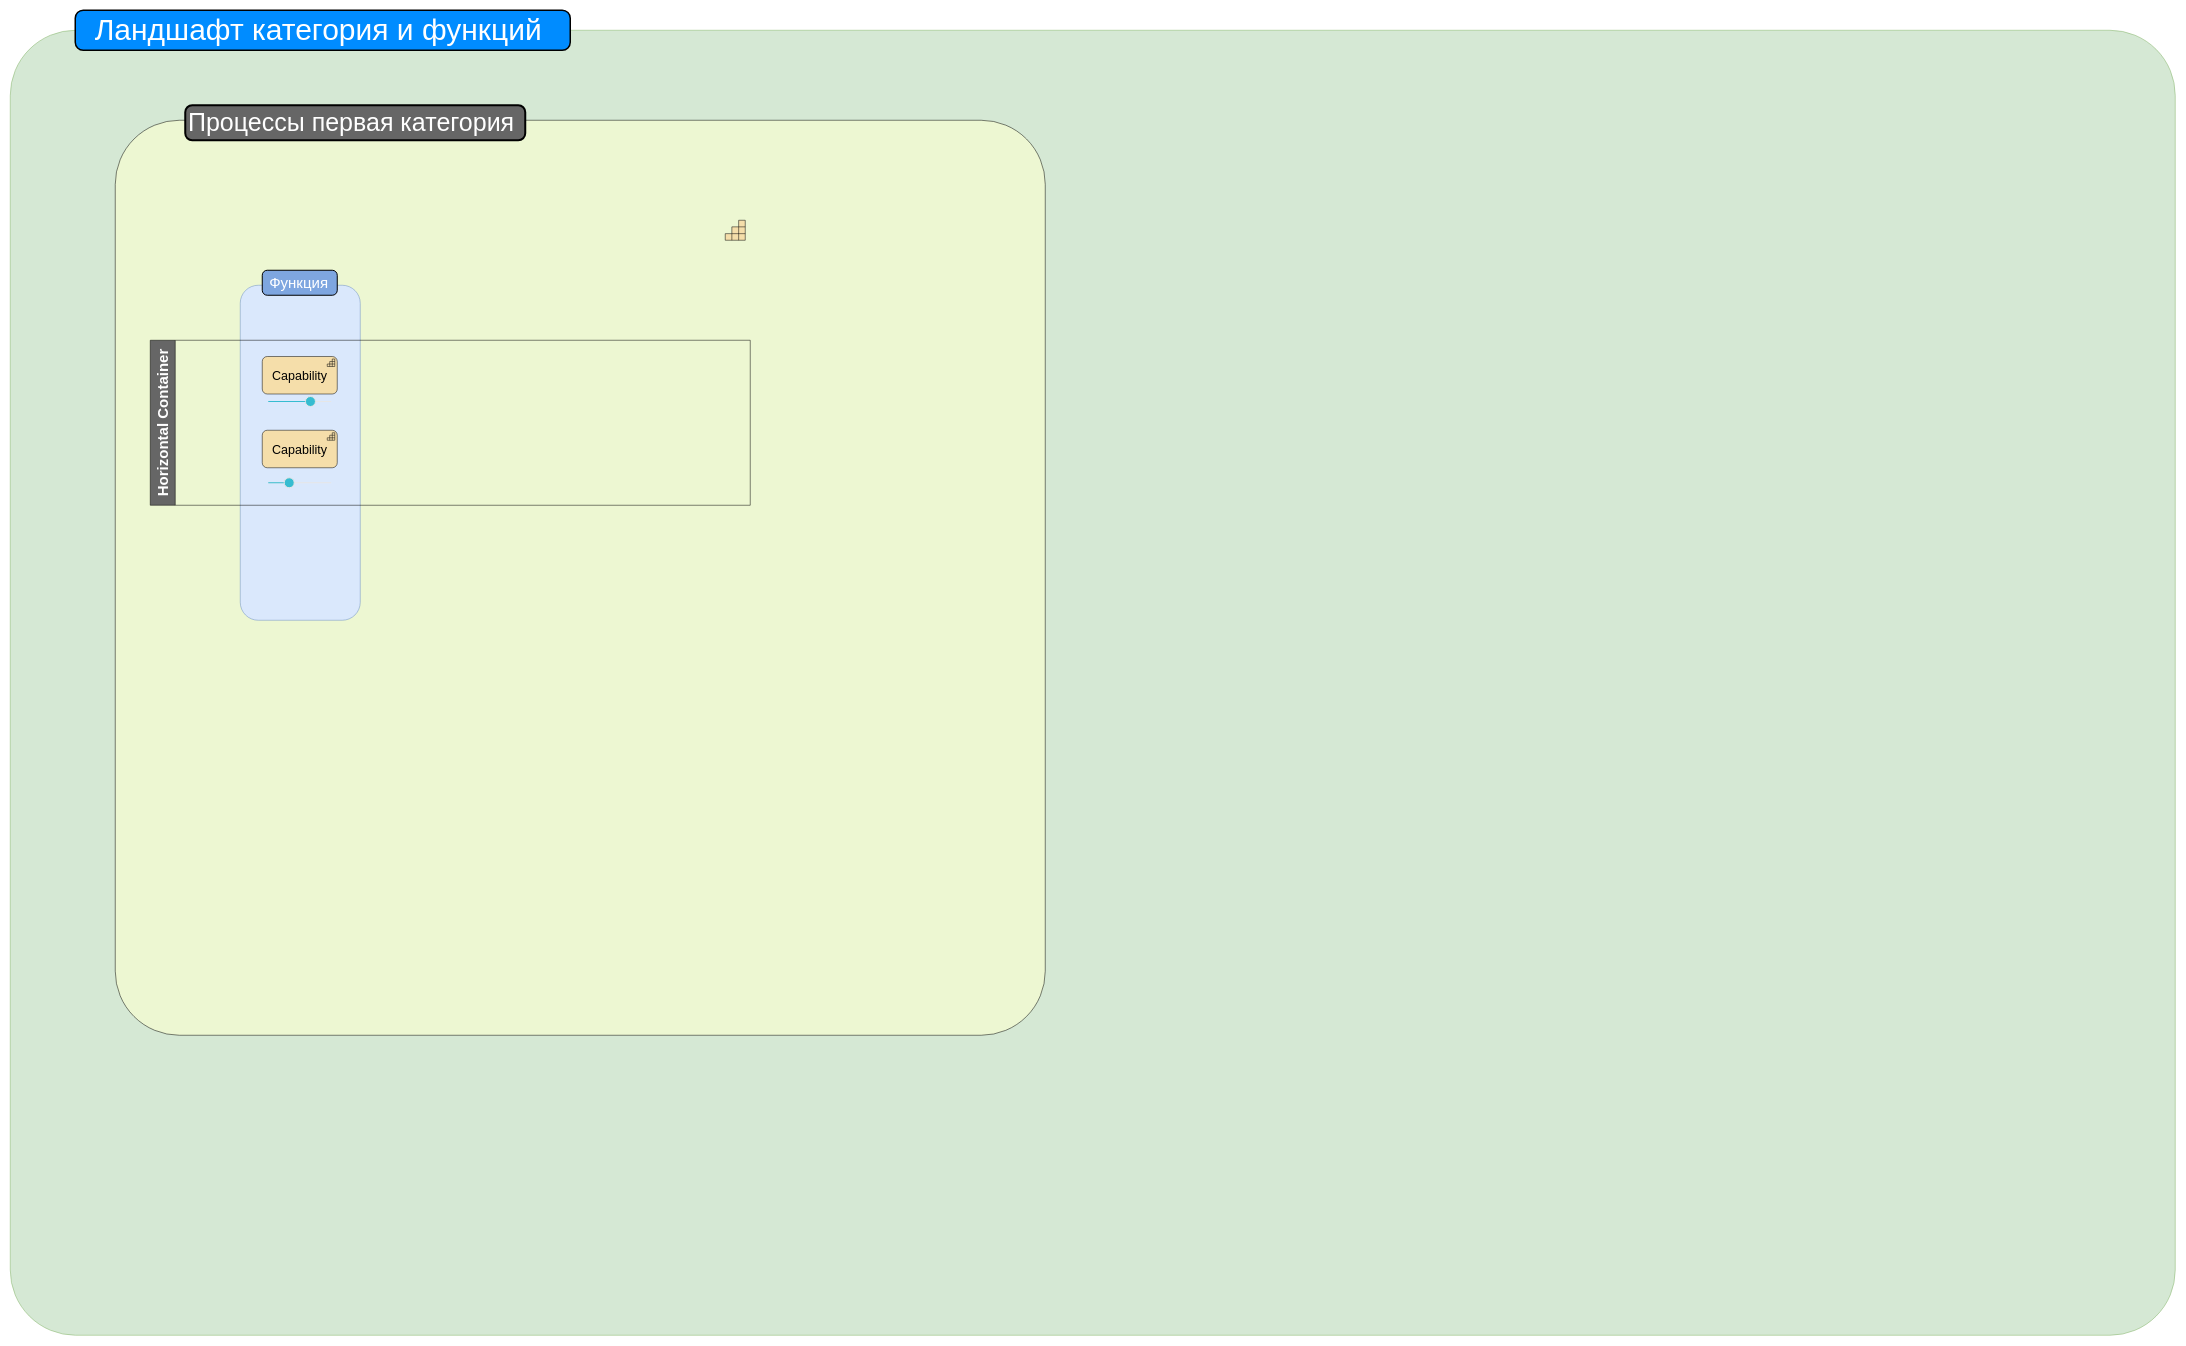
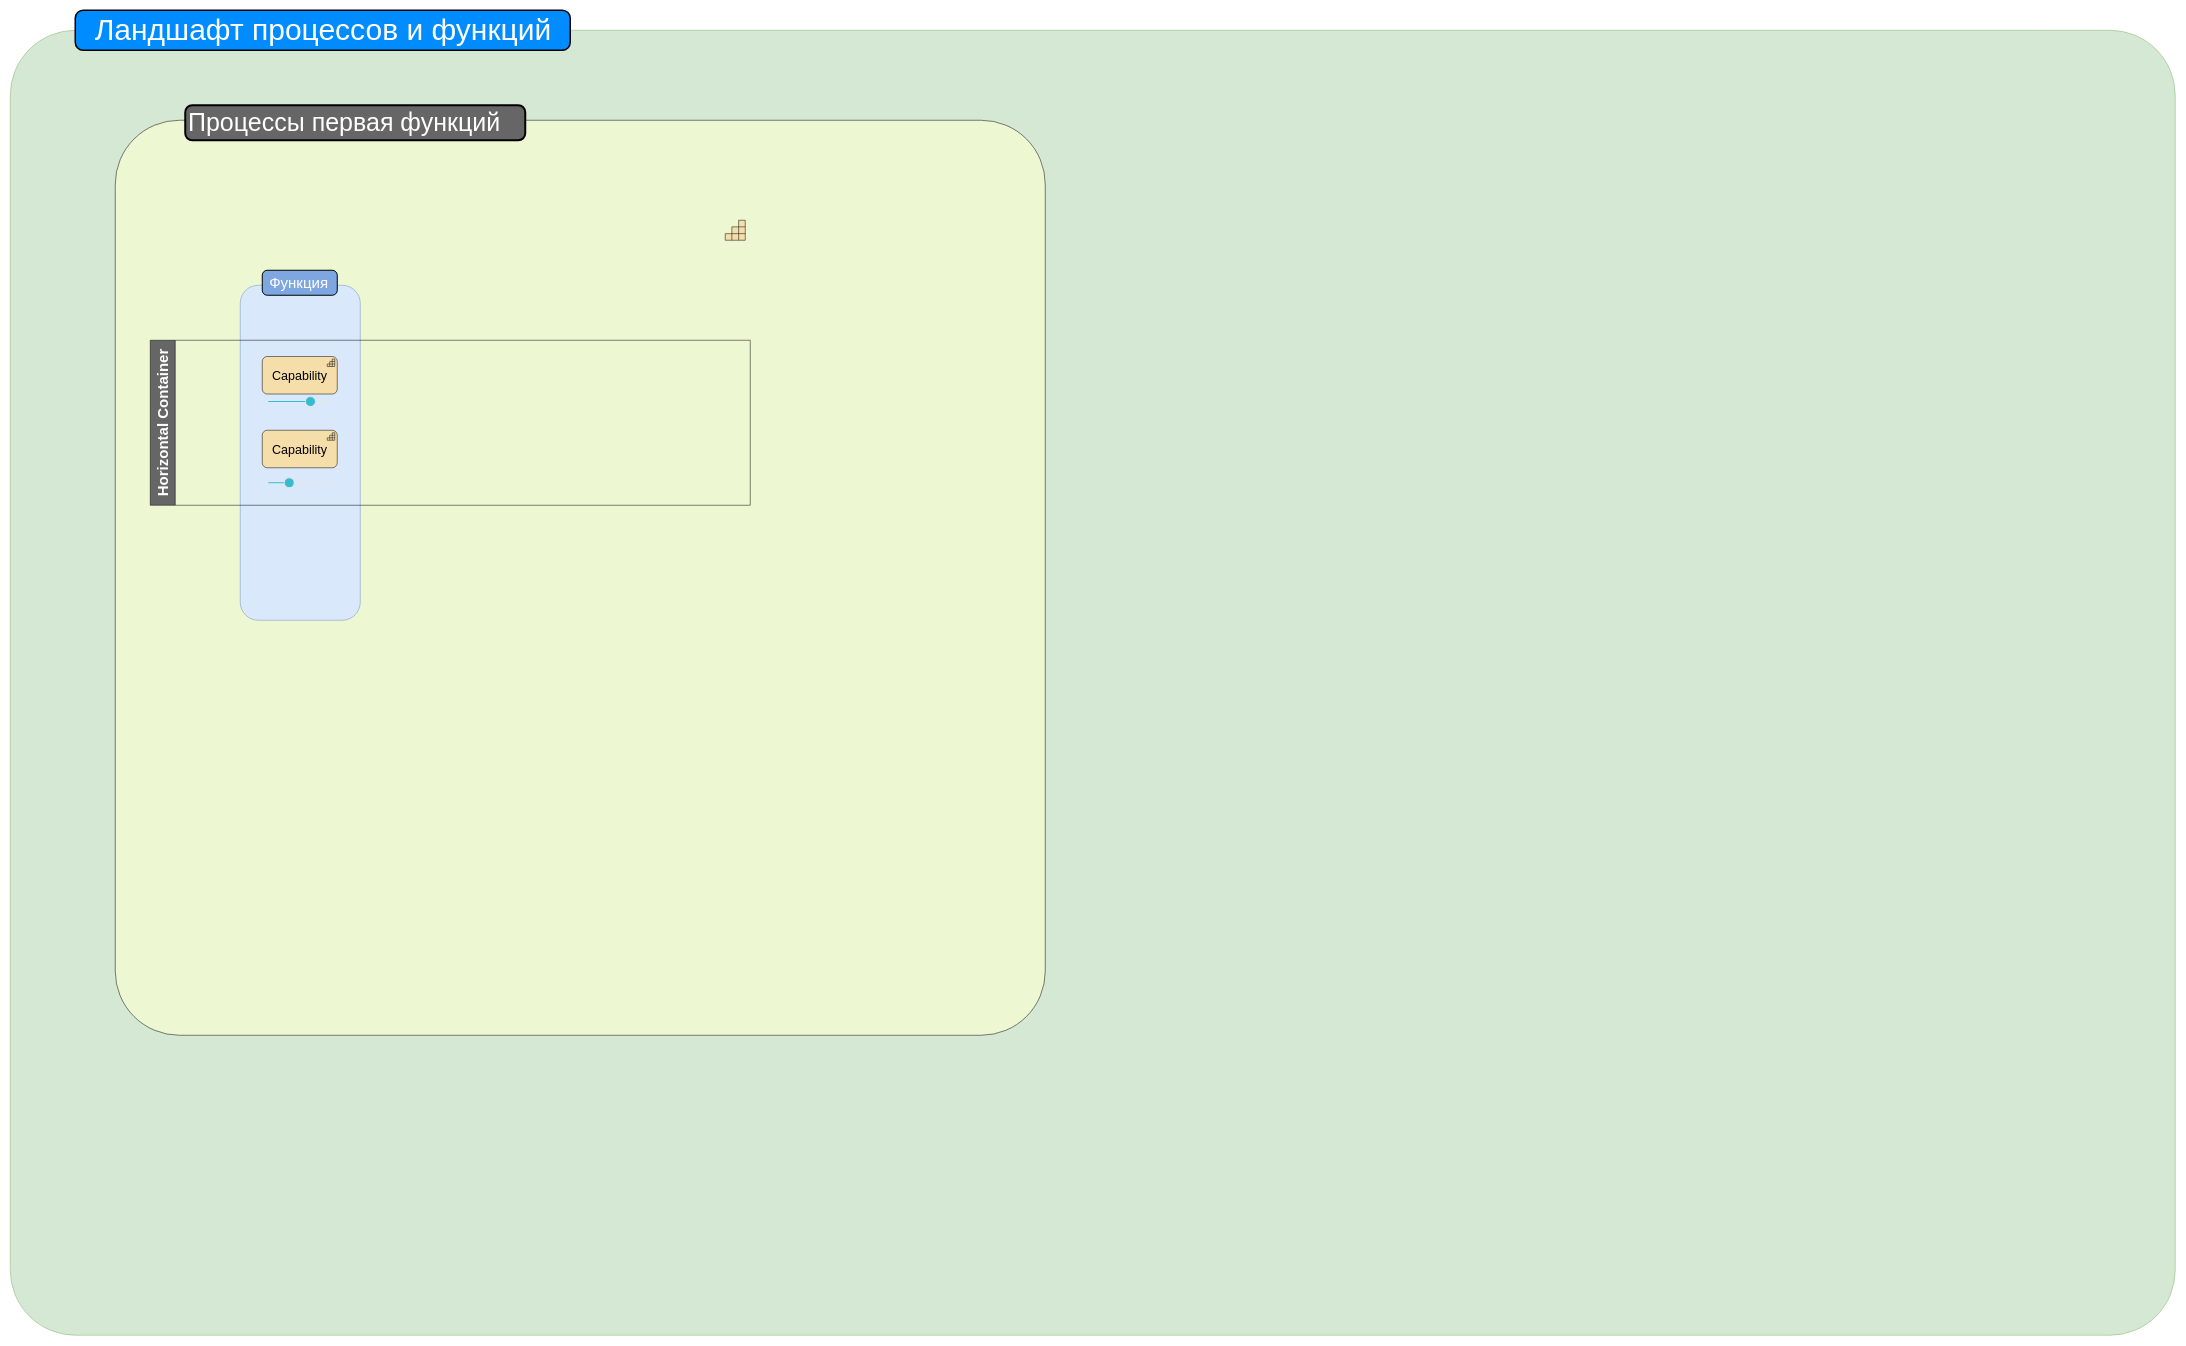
node "Ландшафт категория и функций": label "Ландшафт категория и функций" -> "Ландшафт процессов и функций"
node "Процессы первая категория": label "Процессы первая категория" -> "Процессы первая функций"
